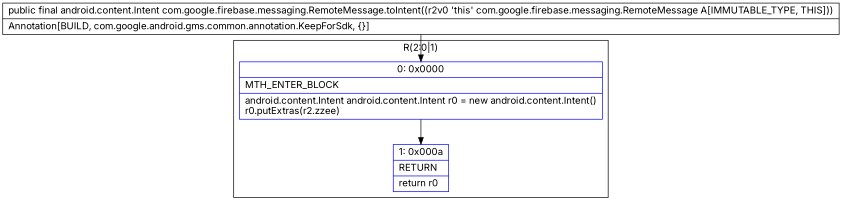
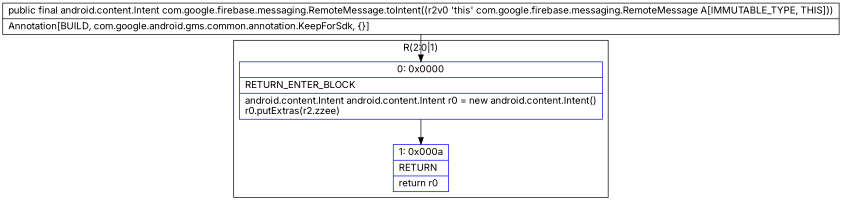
node "0: 0x0000": text "MTH_ENTER_BLOCK" -> "RETURN_ENTER_BLOCK"
